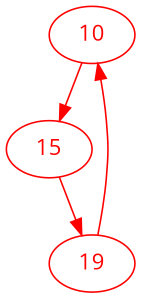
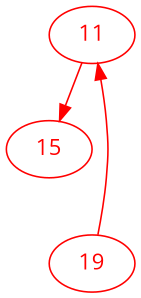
node "10": label "10" -> "11"
edge "15" -> "19": removed
